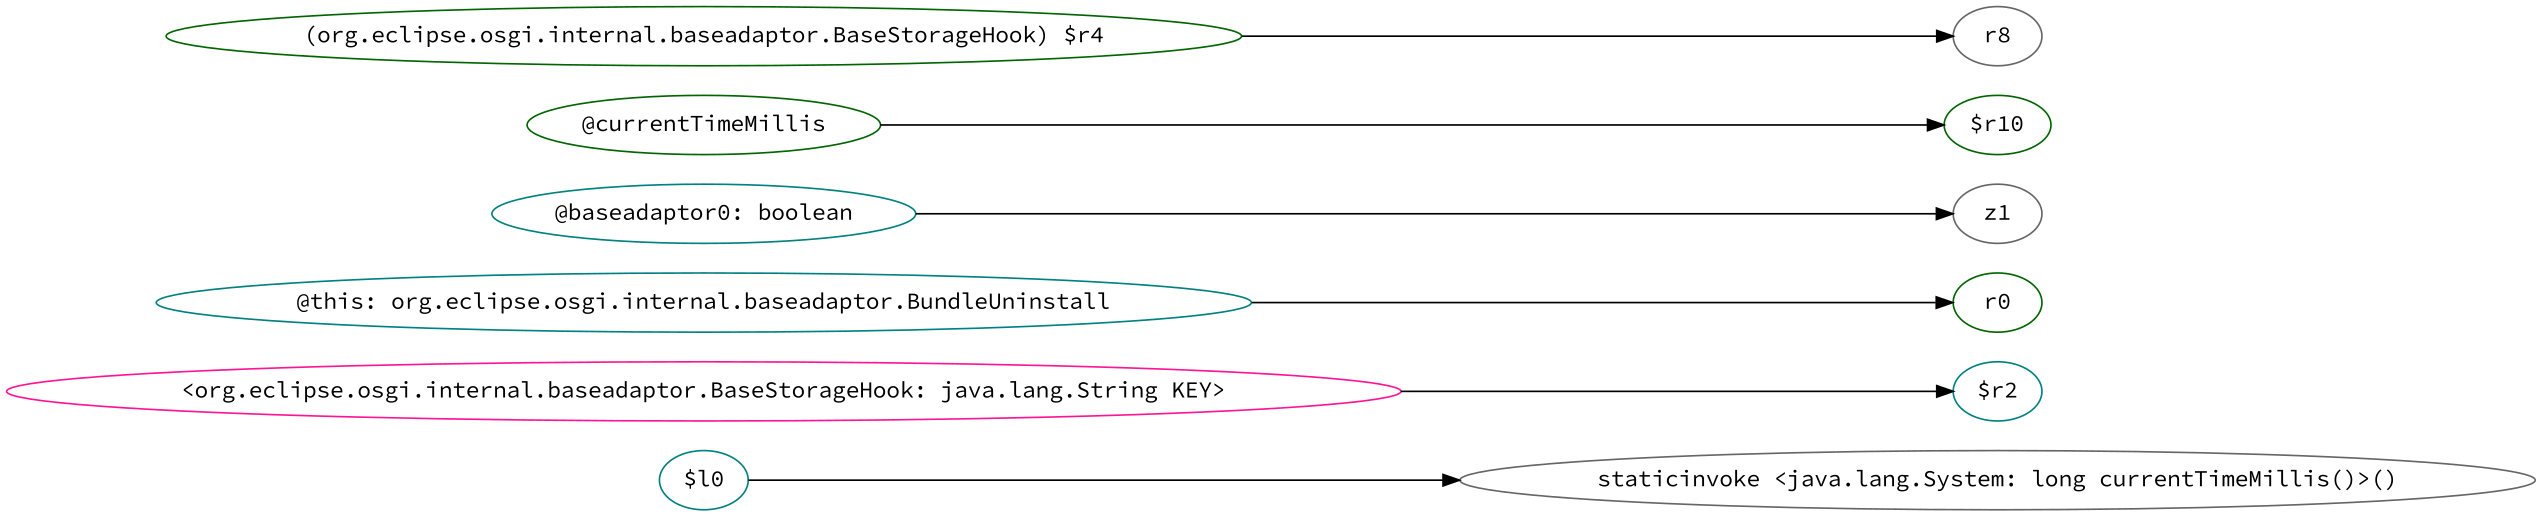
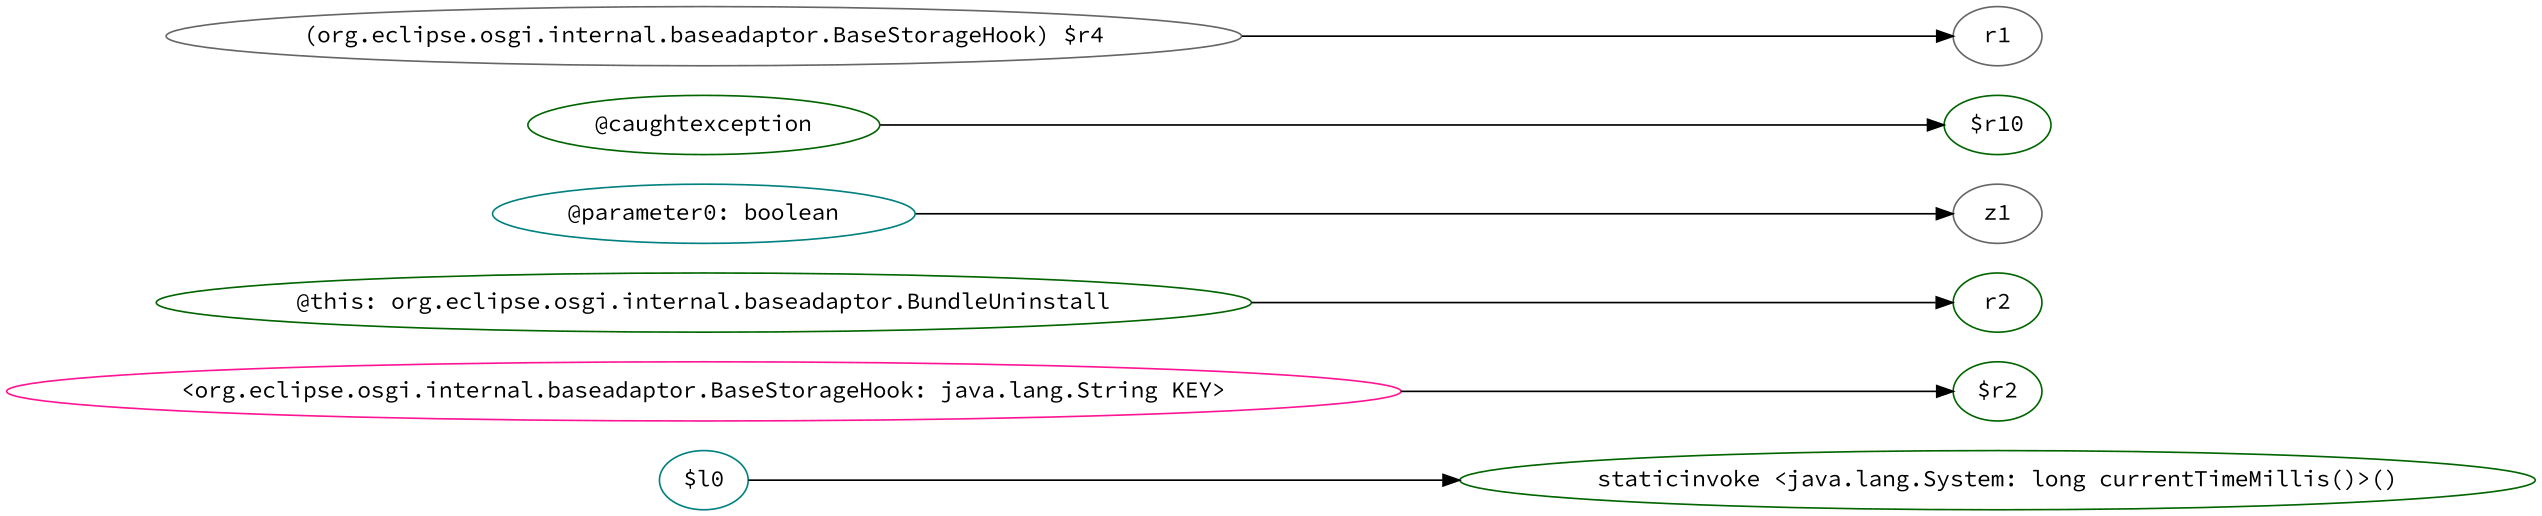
node "(org.eclipse.osgi.internal.baseadaptor.BaseStorageHook) $r4": color darkgreen -> gray40
node "r8": label "r8" -> "r1"
node "@currentTimeMillis": label "@currentTimeMillis" -> "@caughtexception"
node "@baseadaptor0: boolean": label "@baseadaptor0: boolean" -> "@parameter0: boolean"
node "@this: org.eclipse.osgi.internal.baseadaptor.BundleUninstall": color teal -> darkgreen
node "r0": label "r0" -> "r2"
node "$r2": color teal -> darkgreen
node "staticinvoke <java.lang.System: long currentTimeMillis()>()": color gray40 -> darkgreen
